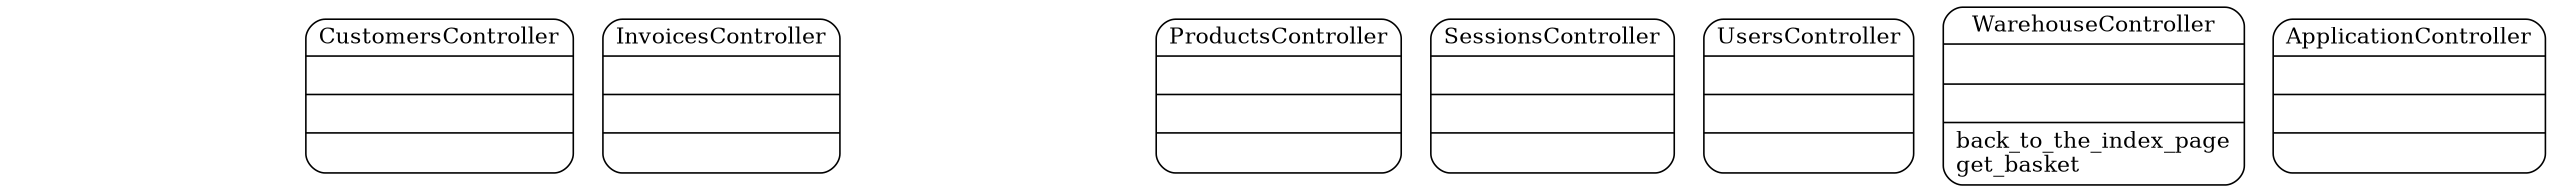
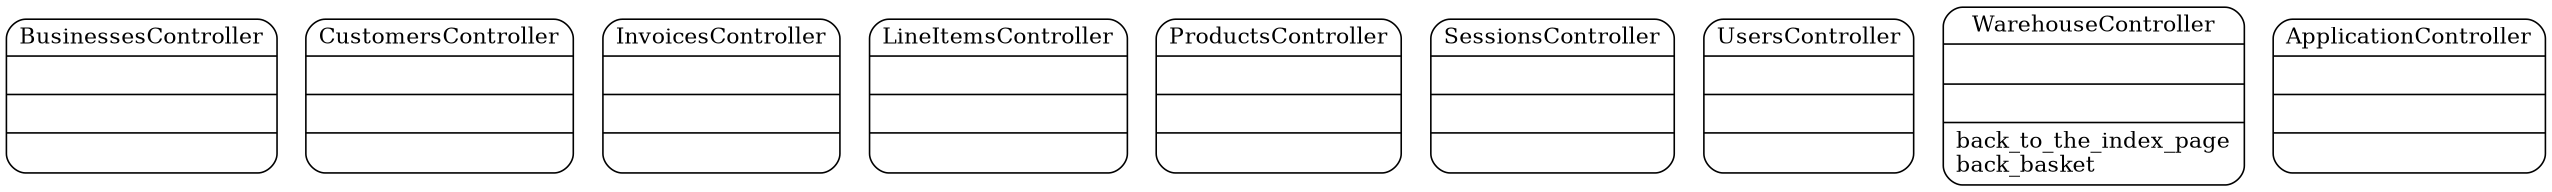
node "BusinessesController": added
node "LineItemsController": added
node "WarehouseController": text "get_basket" -> "back_basket"
